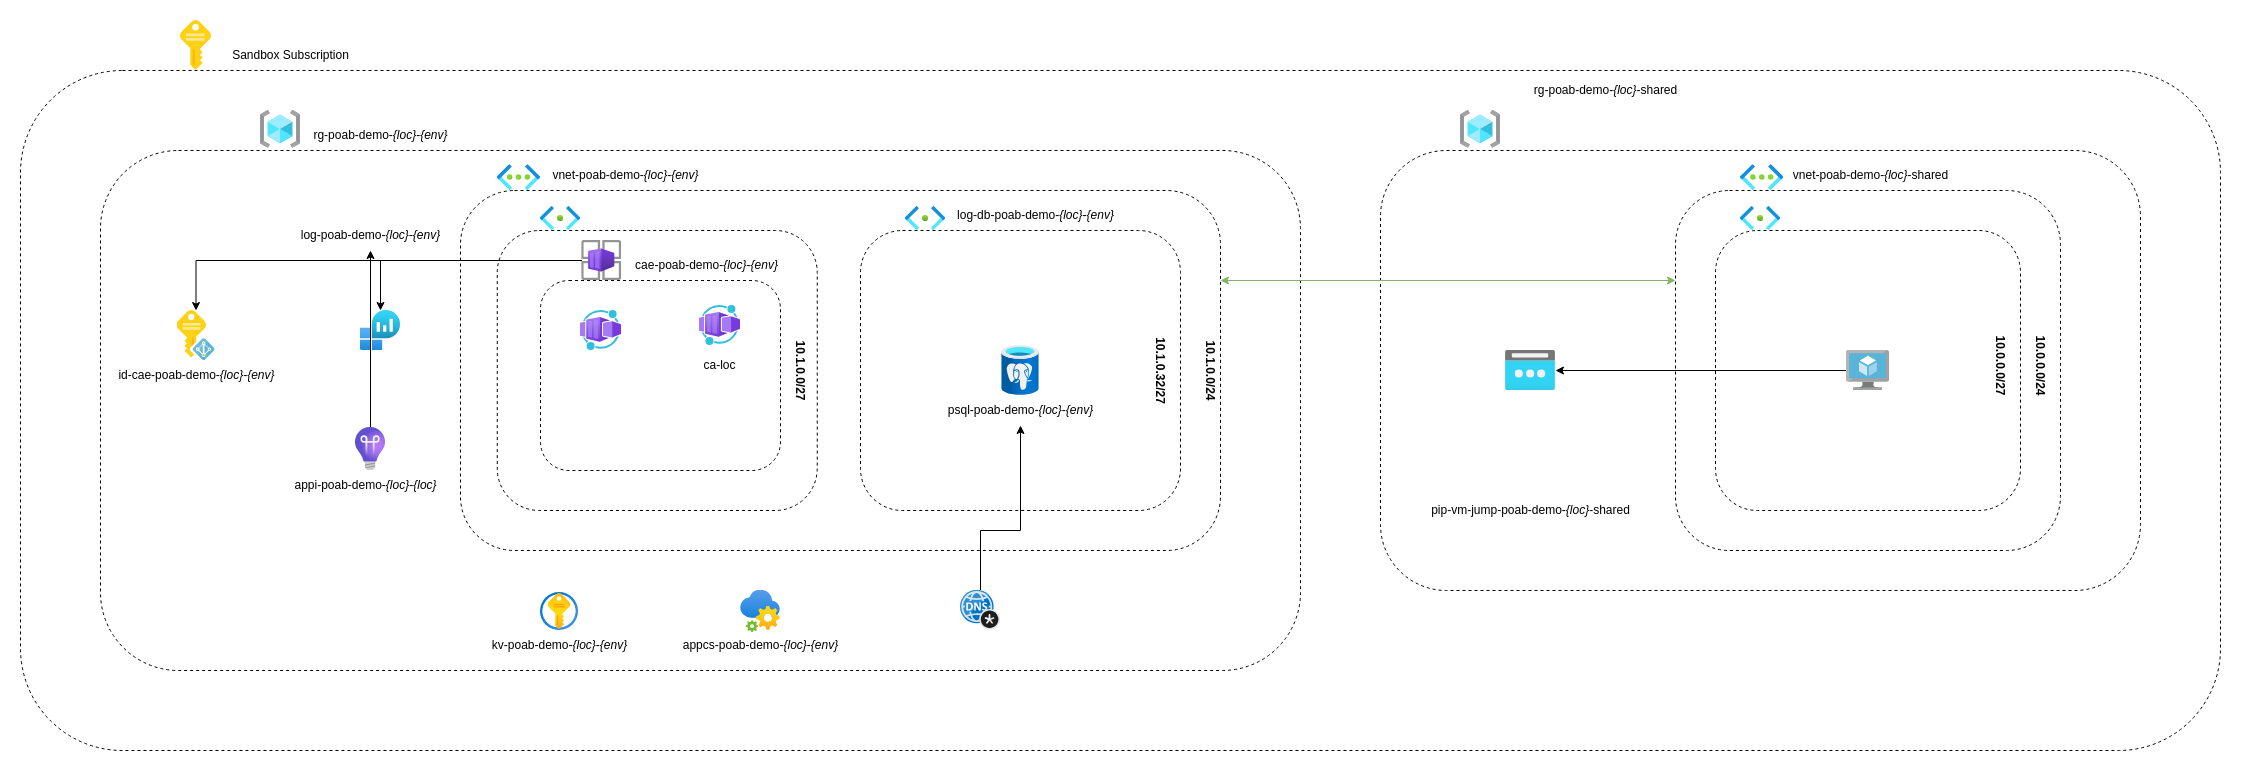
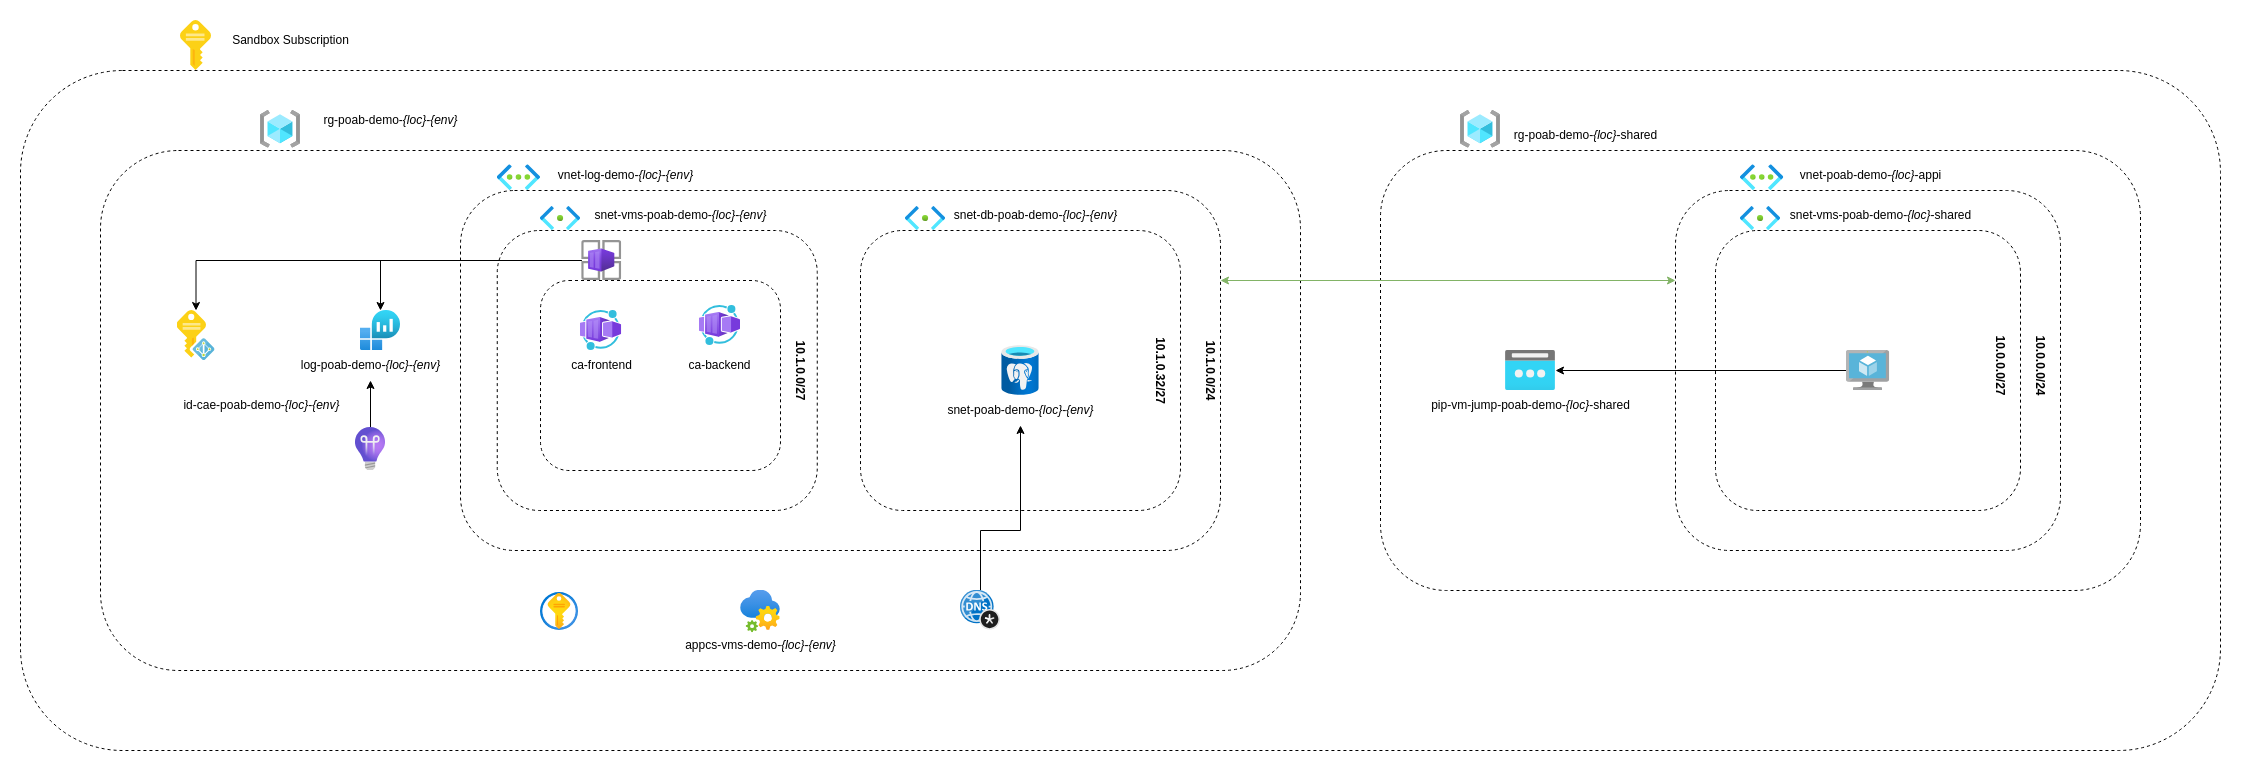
node "Sandbox Subscription": moved (291, 56) -> (291, 41)
node "rg-poab-demo-{loc}-shared": moved (1606, 91) -> (1586, 136)
node "rg-poab-demo-{loc}-{env}": moved (381, 136) -> (391, 121)
node "vnet-poab-demo-{loc}-{env}": label "vnet-poab-demo-{loc}-{env}" -> "vnet-log-demo-{loc}-{env}"
node "vnet-poab-demo-{loc}-shared": label "vnet-poab-demo-{loc}-shared" -> "vnet-poab-demo-{loc}-appi"
node "snet-vms-poab-demo-{loc}-{env}": added
node "log-db-poab-demo-{loc}-{env}": label "log-db-poab-demo-{loc}-{env}" -> "snet-db-poab-demo-{loc}-{env}"
node "snet-vms-poab-demo-{loc}-shared": added
node "log-poab-demo-{loc}-{env}": moved (371, 236) -> (371, 366)
node "cae-poab-demo-{loc}-{env}": removed
node "ca-frontend": added
node "ca-loc": label "ca-loc" -> "ca-backend"
node "id-cae-poab-demo-{loc}-{env}": moved (196, 376) -> (261, 406)
node "psql-poab-demo-{loc}-{env}": label "psql-poab-demo-{loc}-{env}" -> "snet-poab-demo-{loc}-{env}"
node "appi-poab-demo-{loc}-{loc}": removed
node "pip-vm-jump-poab-demo-{loc}-shared": moved (1531, 511) -> (1531, 406)
node "kv-poab-demo-{loc}-{env}": removed
node "appcs-poab-demo-{loc}-{env}": label "appcs-poab-demo-{loc}-{env}" -> "appcs-vms-demo-{loc}-{env}"
